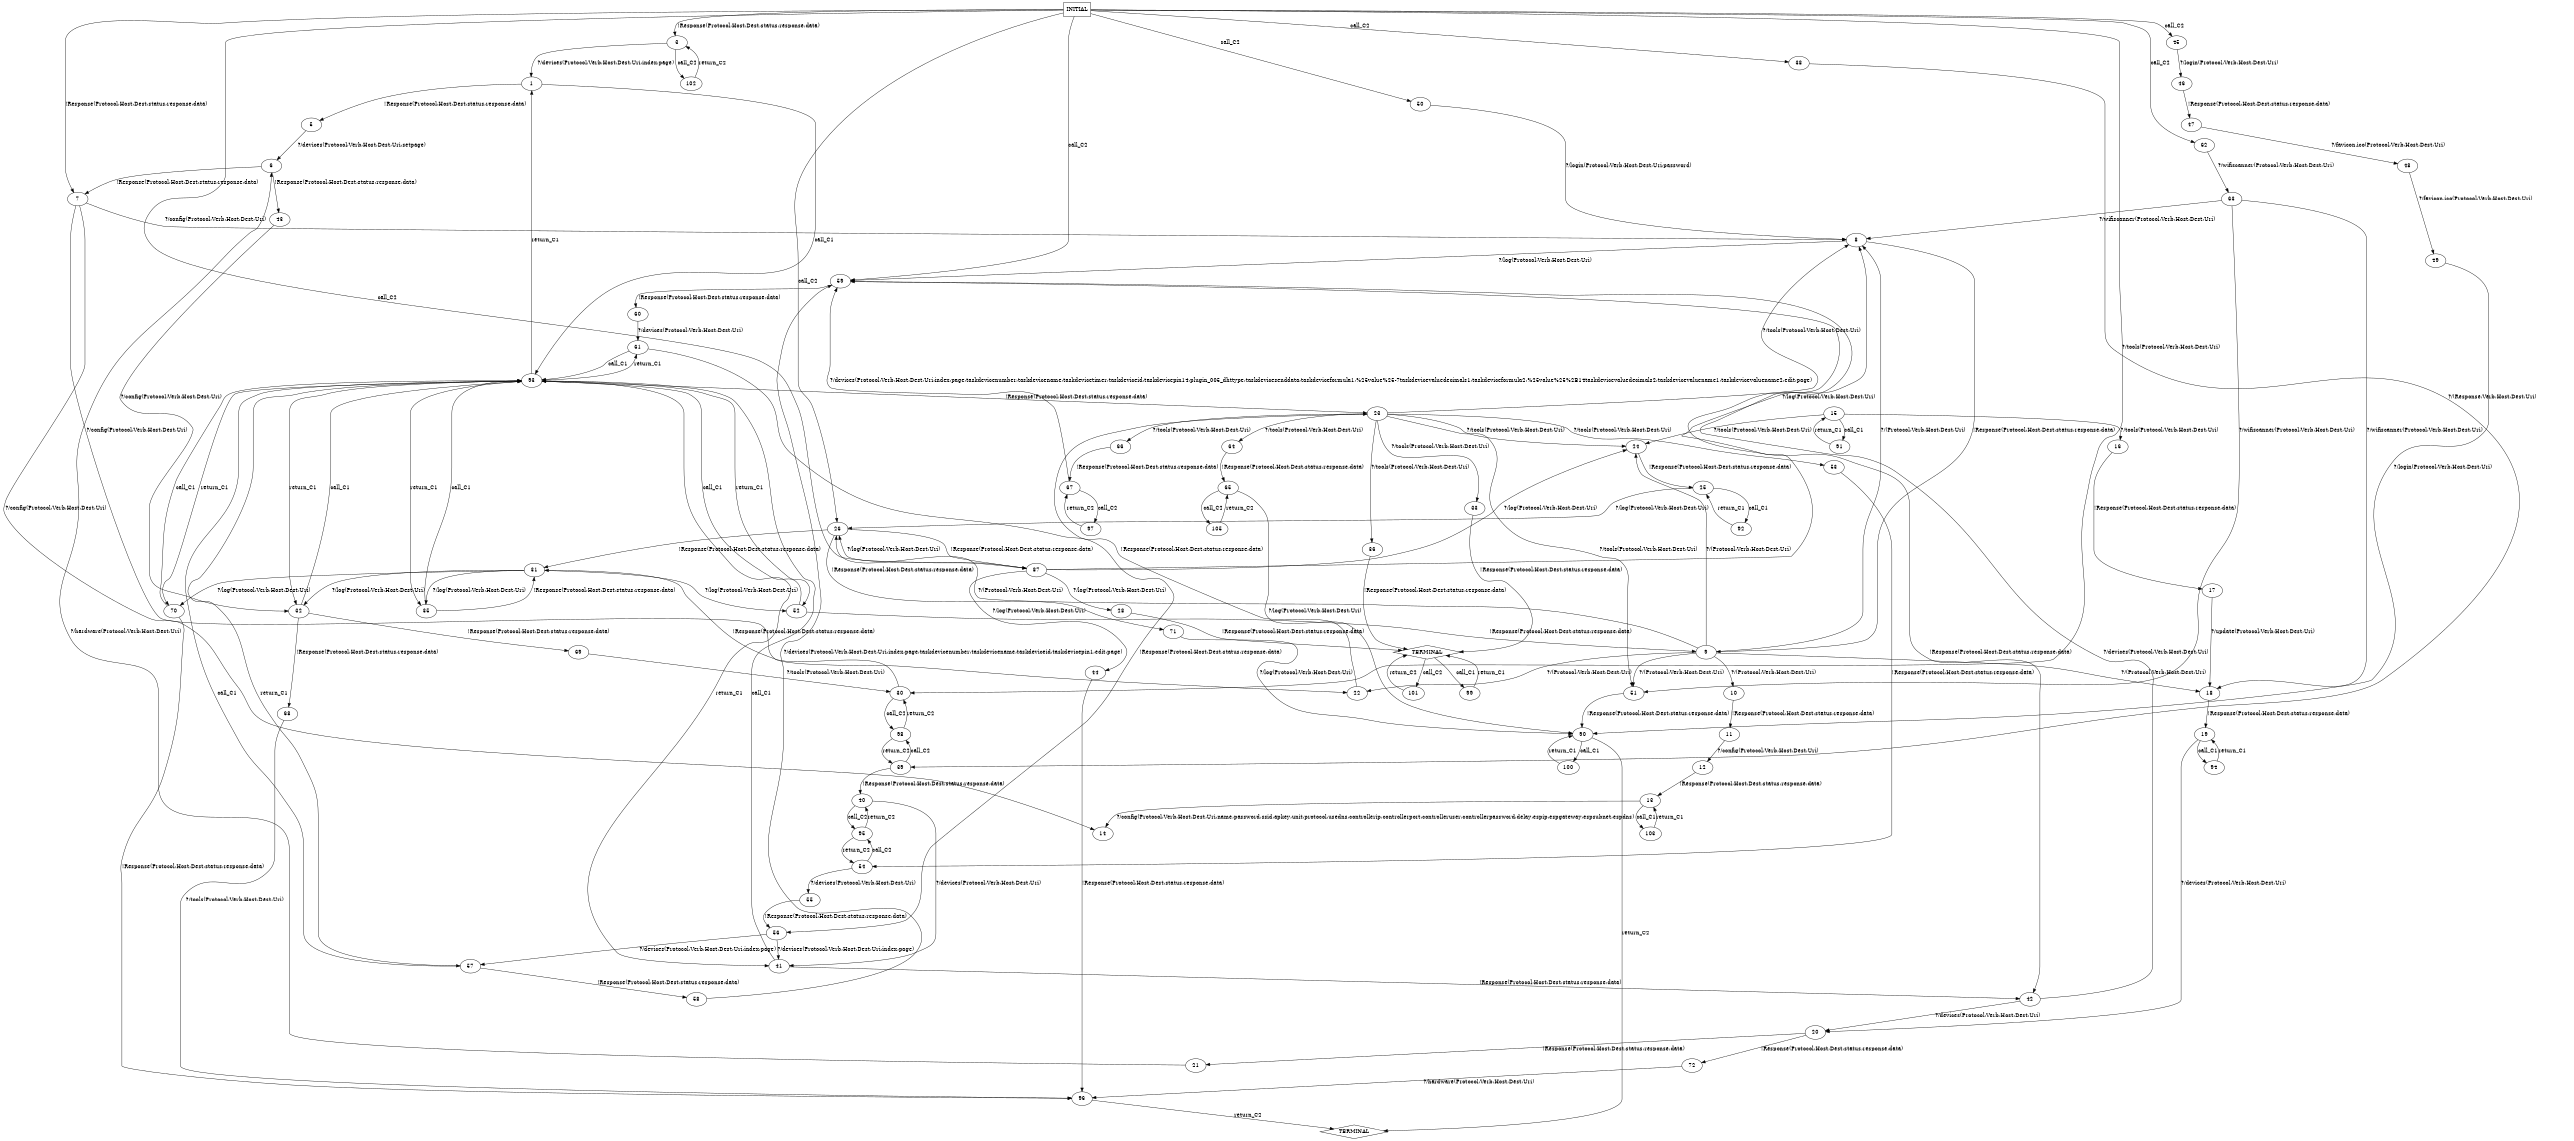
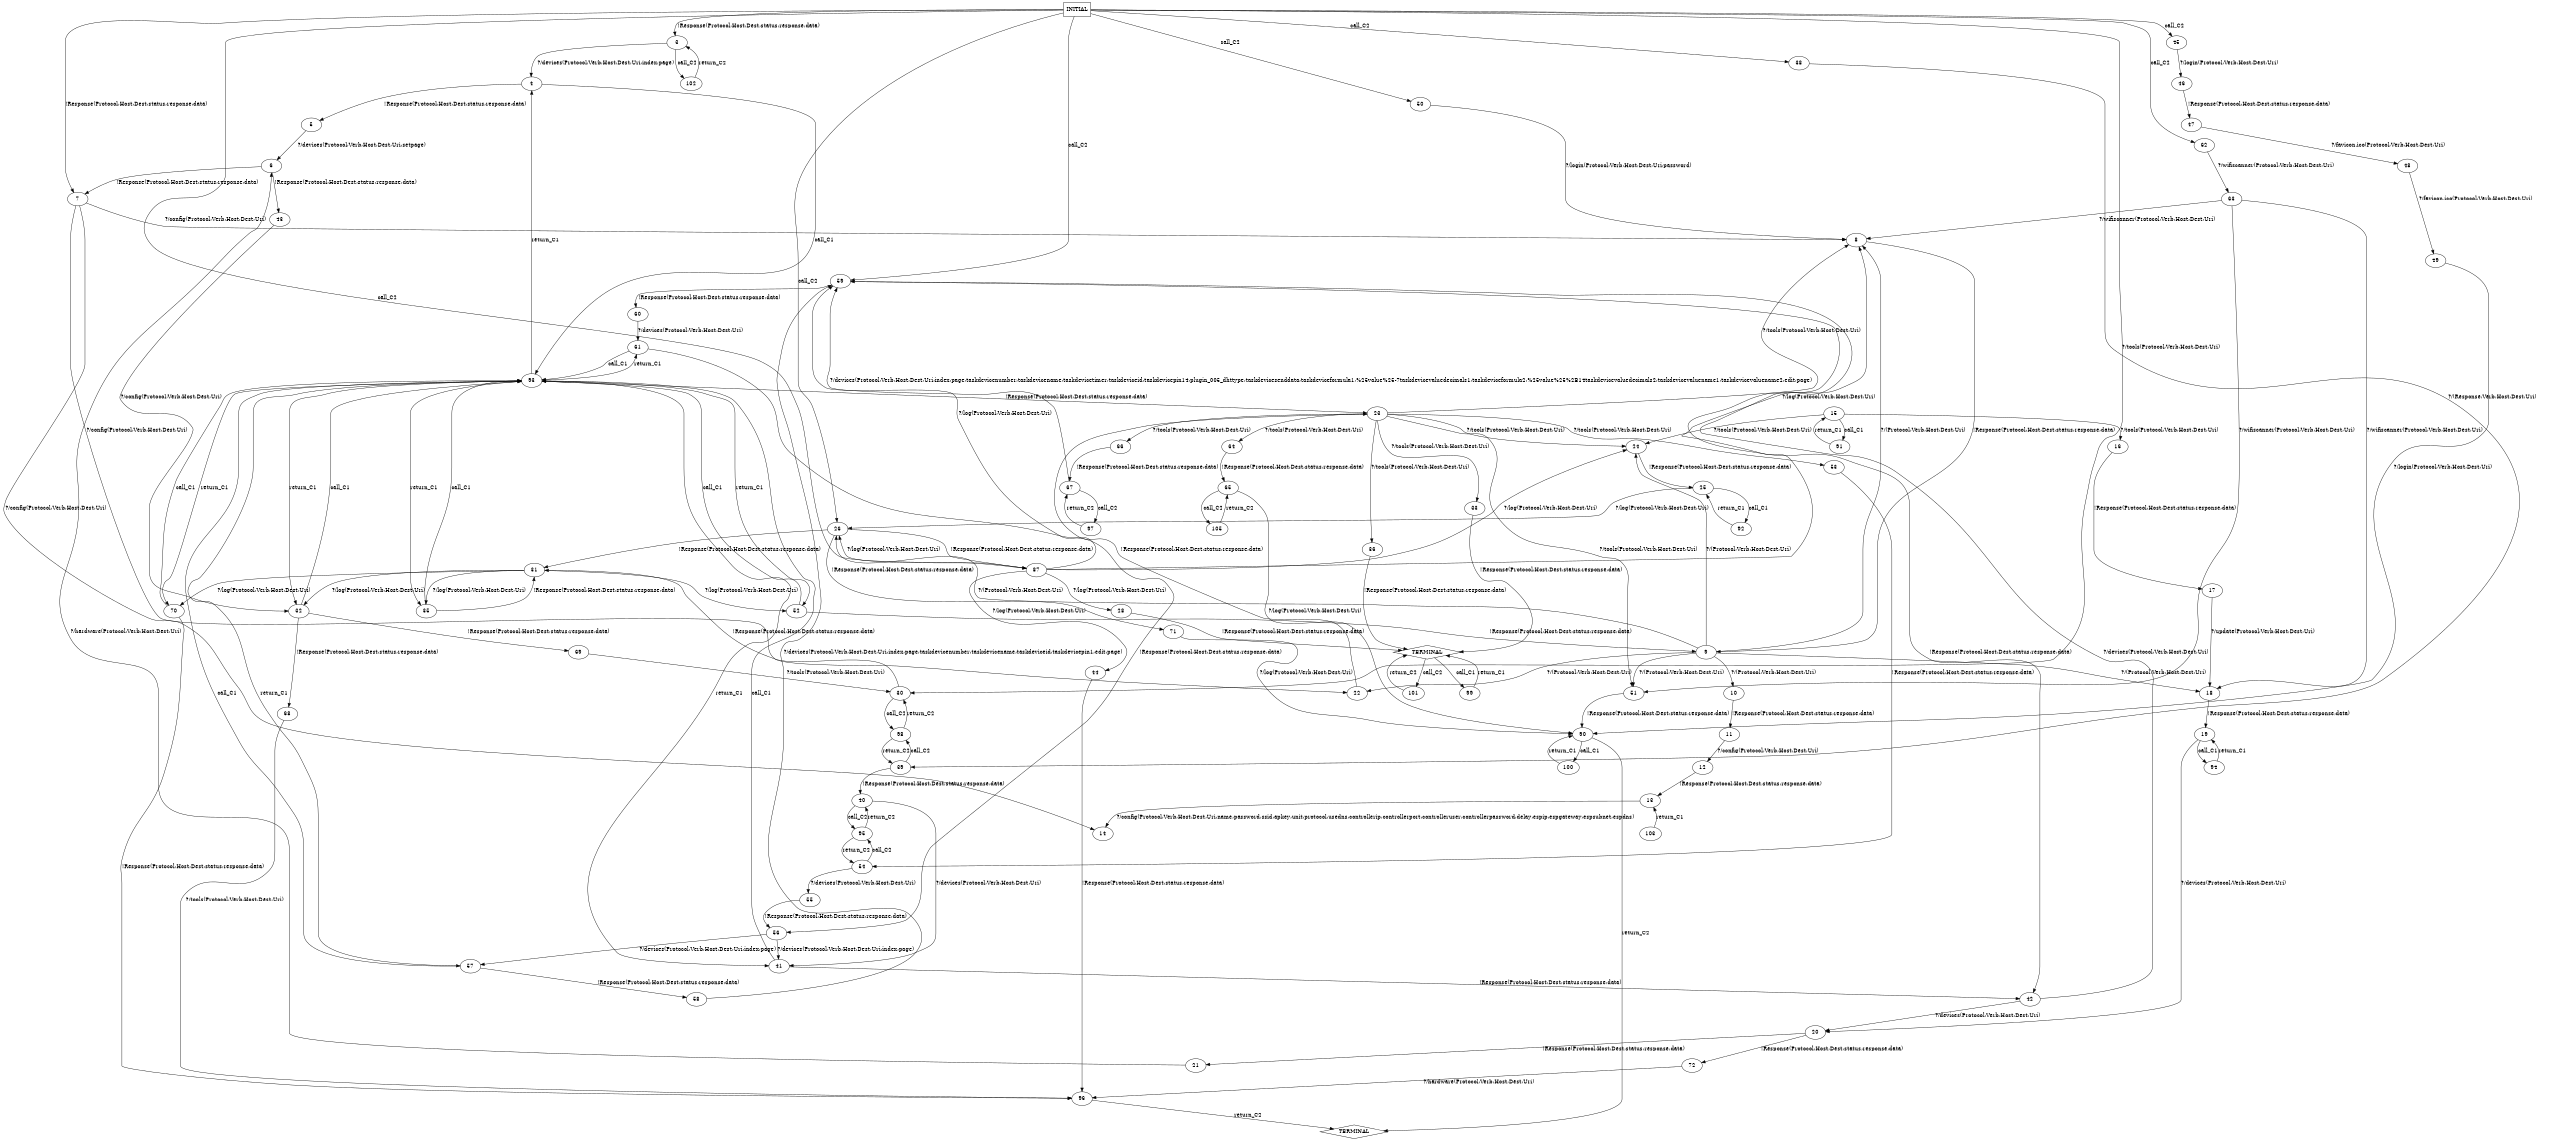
node "1": label "1" -> "4"
edge "8" -> "59": now "87" -> "59"
edge "13" -> "103": removed, label "call_C1"
